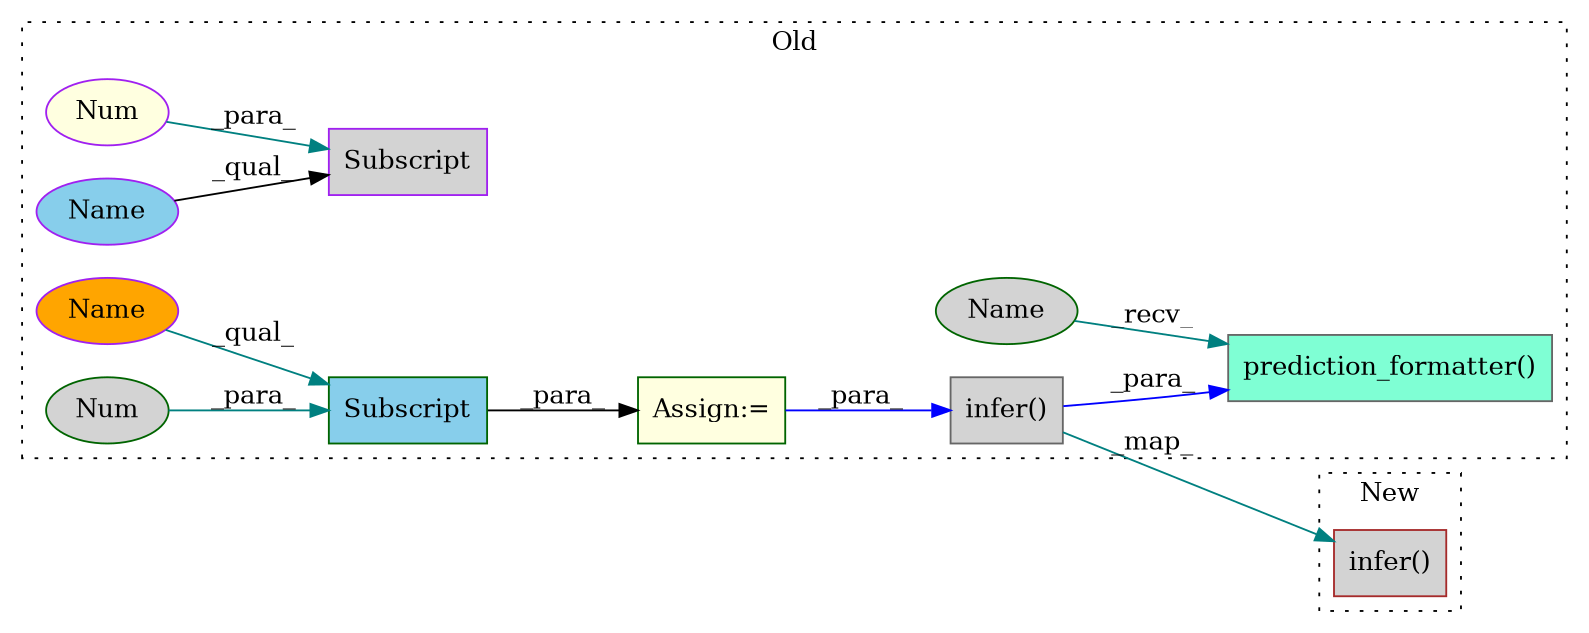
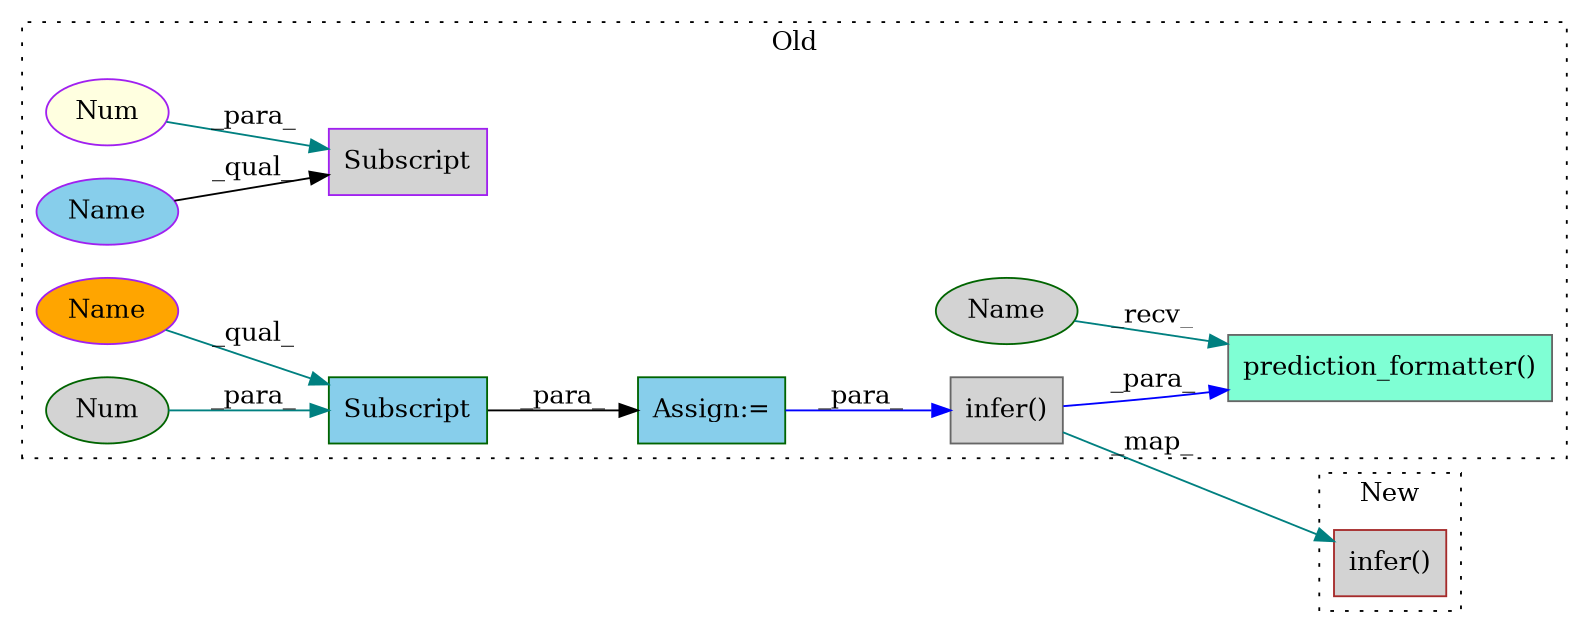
node "Assign:=": fillcolor lightyellow -> skyblue
